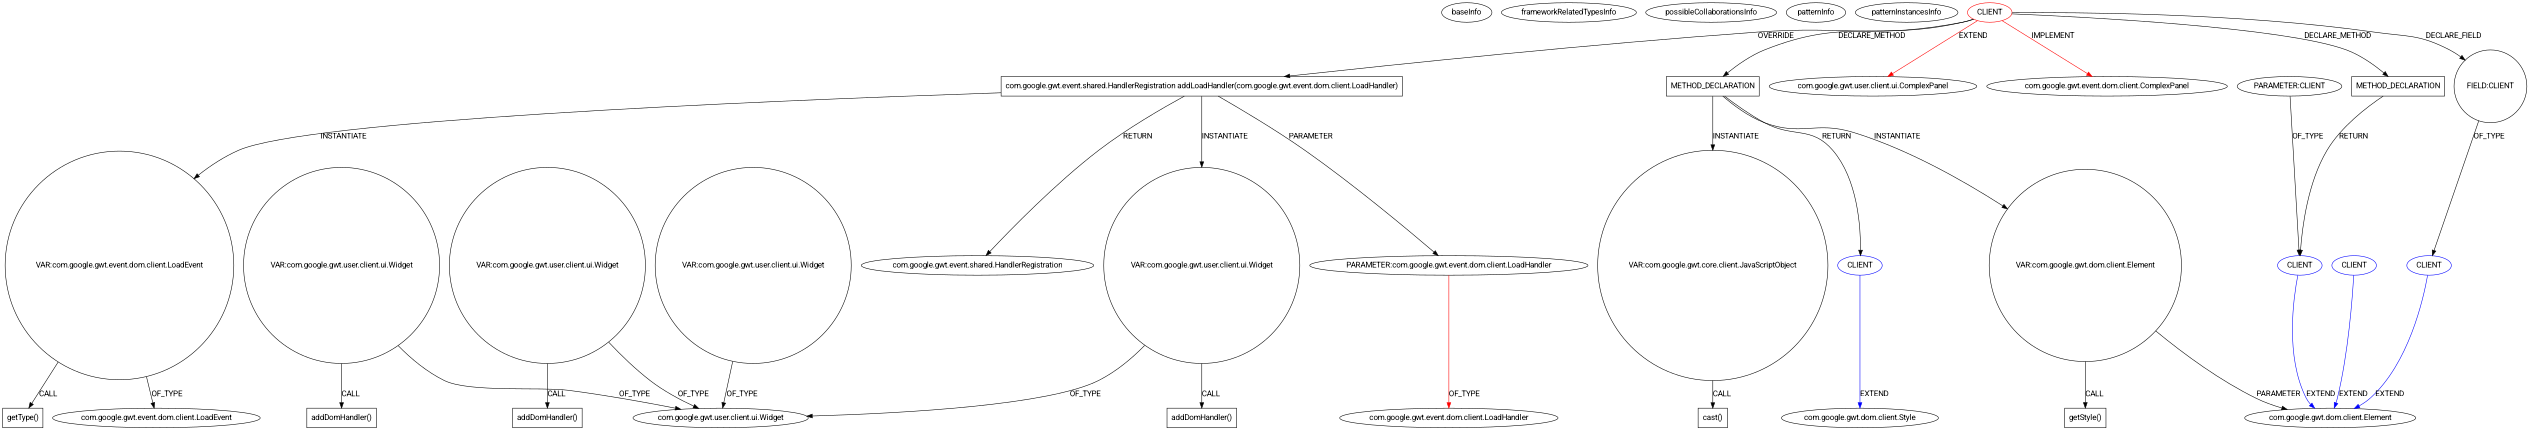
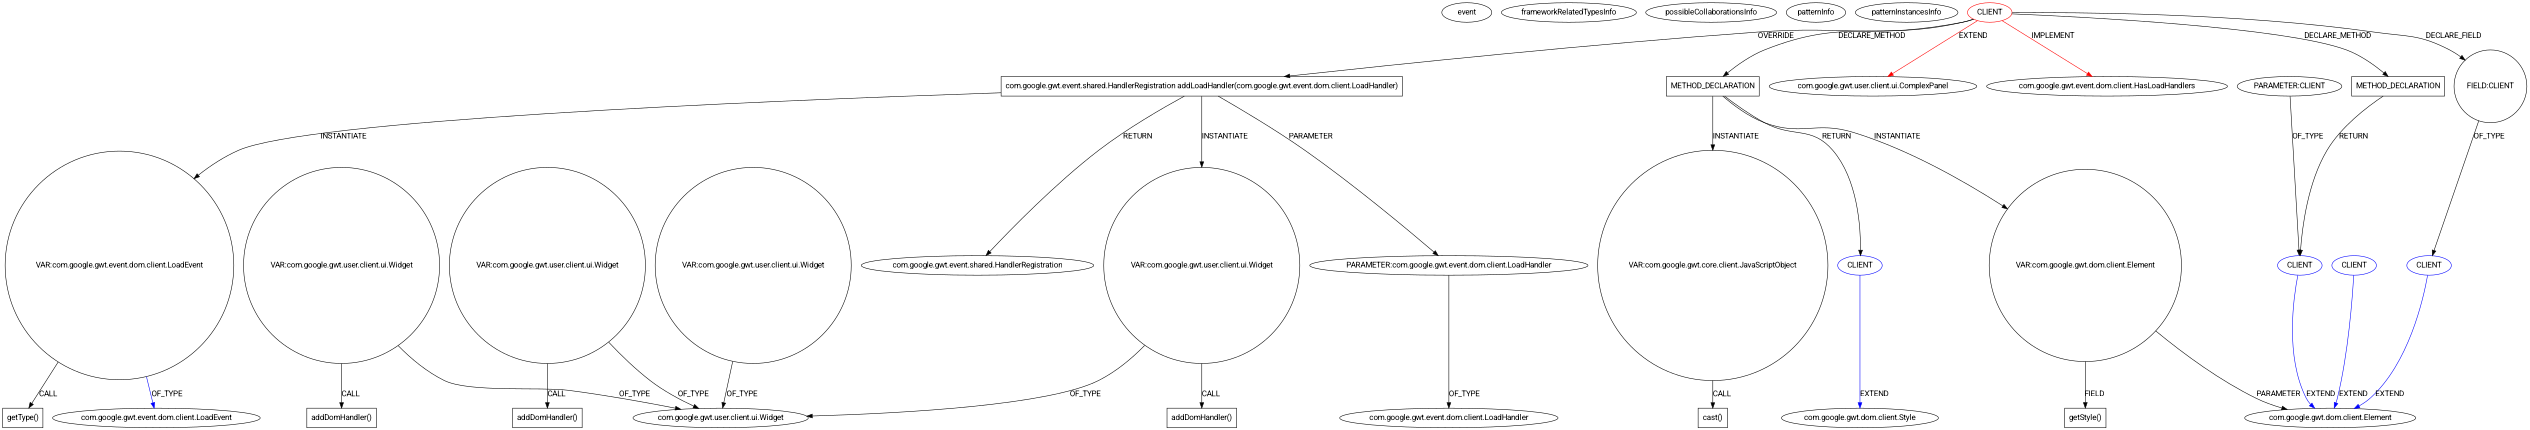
node "baseInfo": label "baseInfo" -> "event"
node "com.google.gwt.event.dom.client.ComplexPanel": label "com.google.gwt.event.dom.client.ComplexPanel" -> "com.google.gwt.event.dom.client.HasLoadHandlers"
edge "PARAMETER:com.google.gwt.event.dom.client.LoadHandler" -> "com.google.gwt.event.dom.client.LoadHandler": color red -> black
edge "VAR:com.google.gwt.event.dom.client.LoadEvent" -> "com.google.gwt.event.dom.client.LoadEvent": color black -> blue
edge "VAR:com.google.gwt.dom.client.Element" -> "getStyle()": label "CALL" -> "FIELD"
